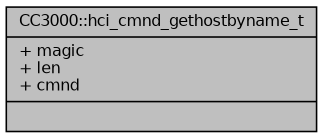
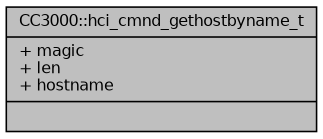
node "CC3000::hci_cmnd_gethostbyname_t": text "+ cmnd" -> "+ hostname"
